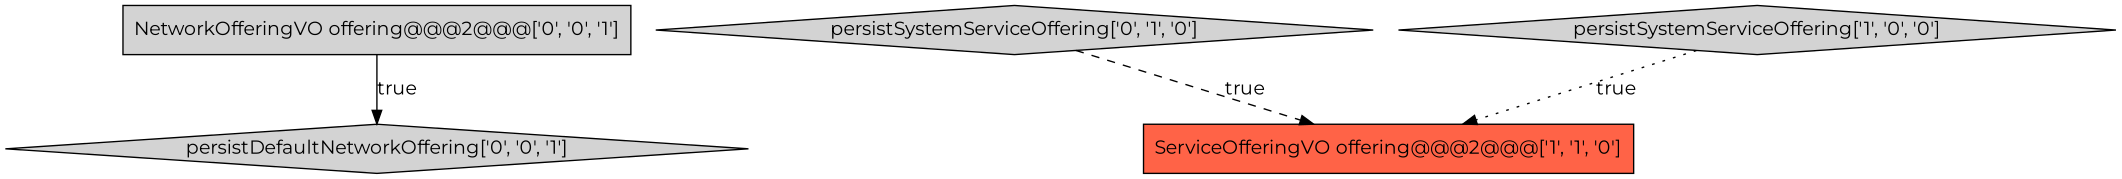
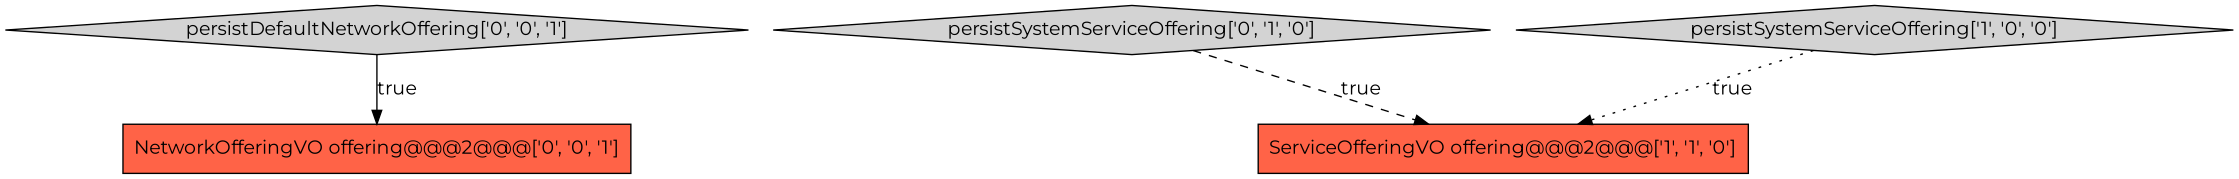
node "NetworkOfferingVO offering@@@2@@@['0', '0', '1']": fillcolor lightgray -> tomato
edge "NetworkOfferingVO offering@@@2@@@['0', '0', '1']" -> "persistDefaultNetworkOffering['0', '0', '1']": reversed
